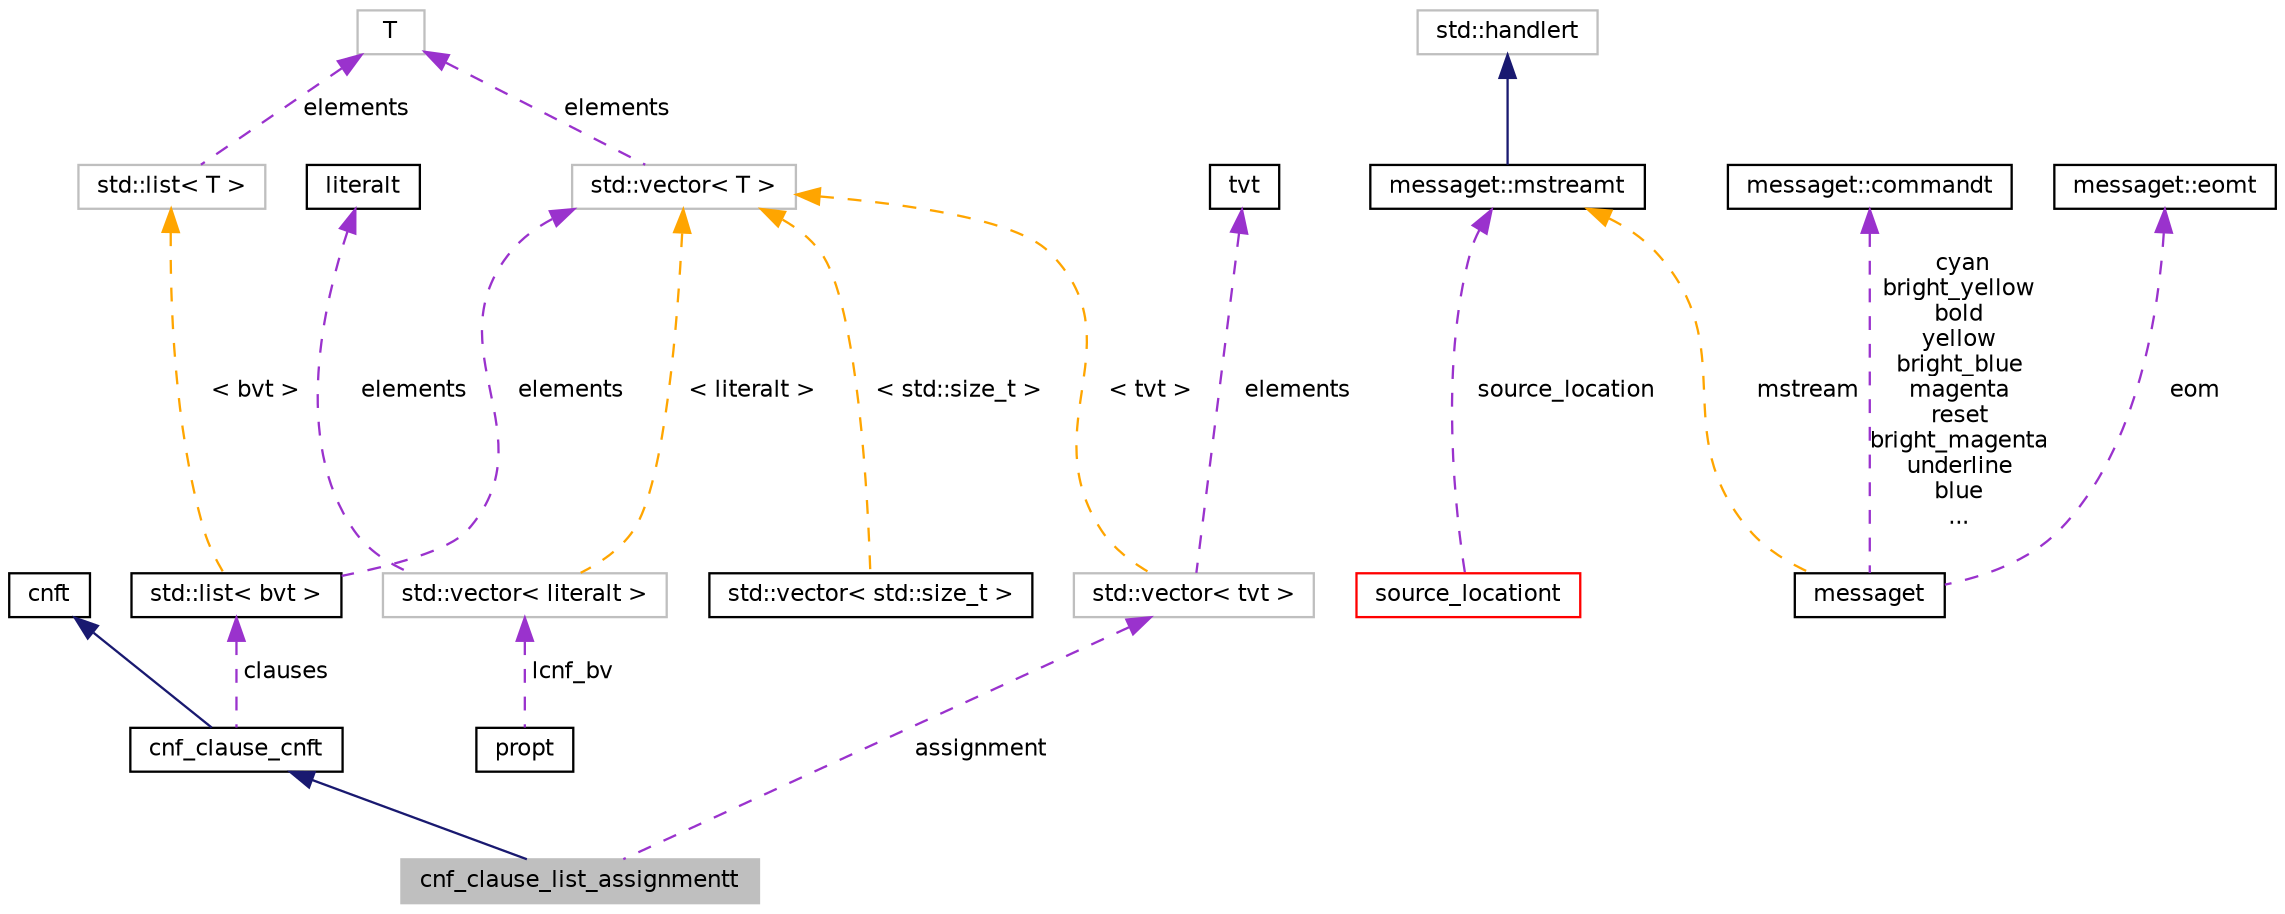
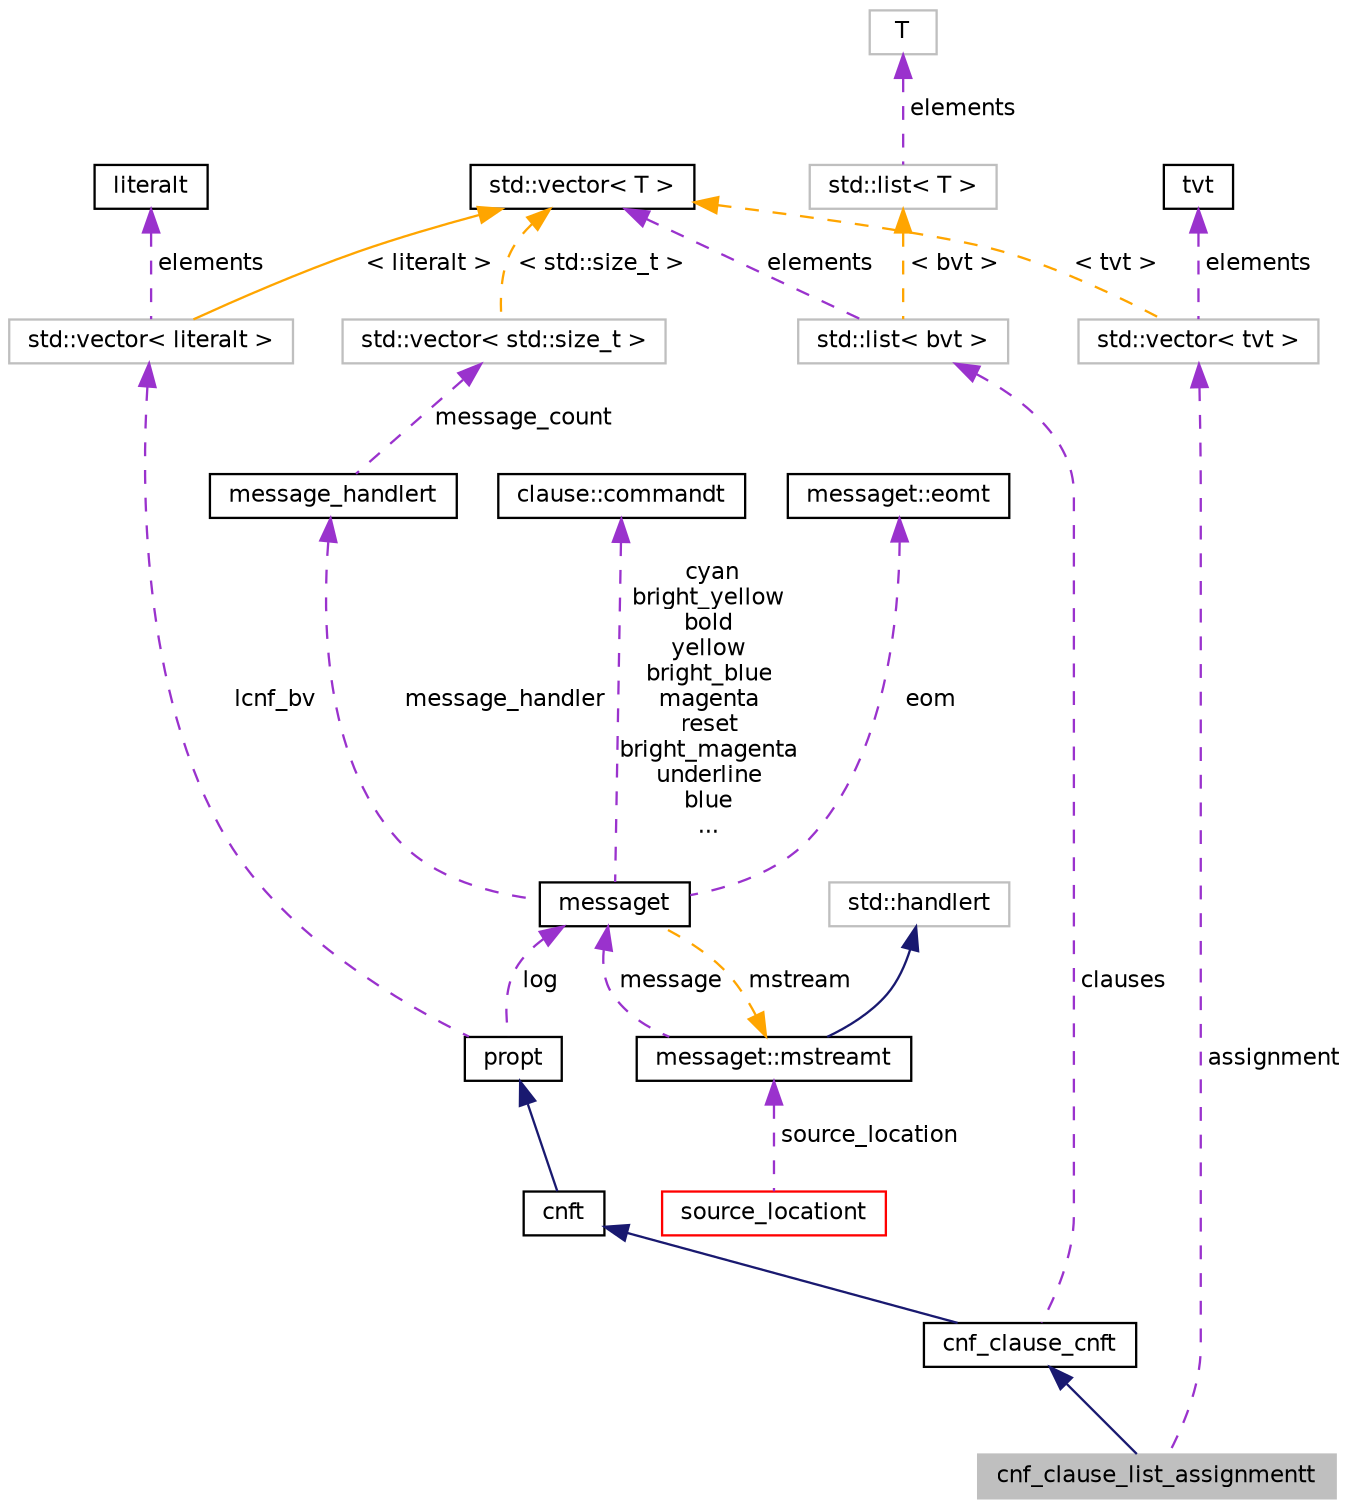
edge "std::vector< T >" -> "T": removed, label "elements"
node "std::vector< T >": color grey75 -> black
node "messaget::commandt": label "messaget::commandt" -> "clause::commandt"
edge "std::vector< literalt >" -> "std::vector< T >": style dashed -> solid
node "message_handlert": added
node "std::list< bvt >": color black -> grey75
node "std::vector< std::size_t >": color black -> grey75
edge "propt" -> "messaget": added, label "log"
edge "messaget::mstreamt" -> "messaget": added, label "message"
edge "cnft" -> "propt": added
